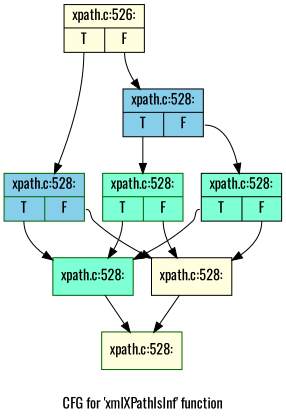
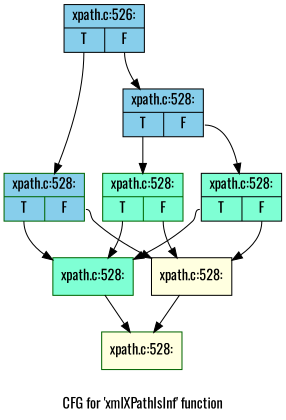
node "xpath.c:526:": fillcolor lightyellow -> skyblue
